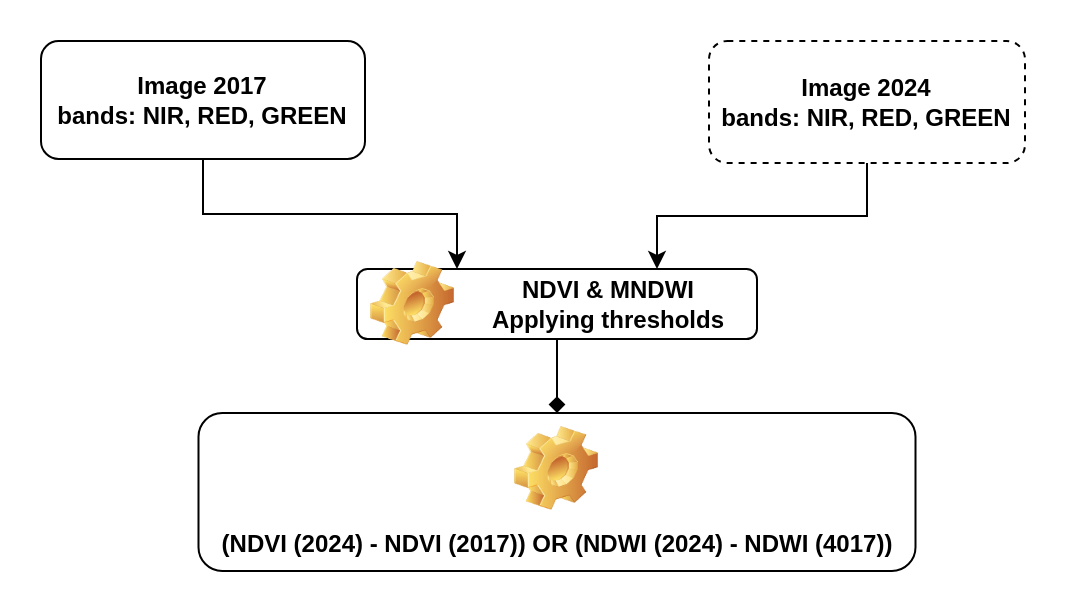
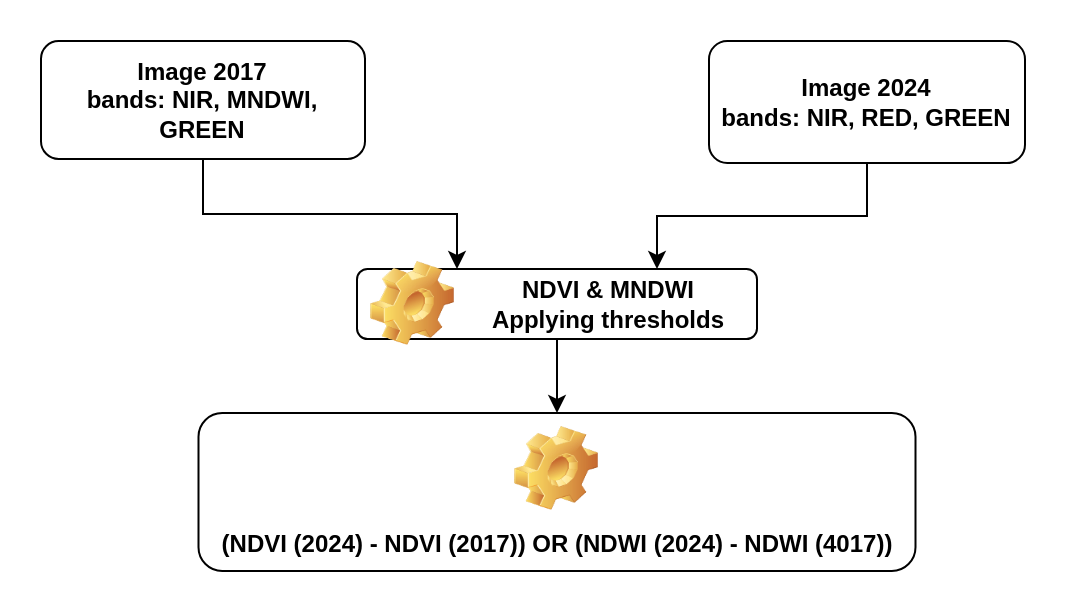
node "Image 2017 bands: NIR, RED, GREEN": label "Image 2017 bands: NIR, RED, GREEN" -> "Image 2017 bands: NIR, MNDWI, GREEN"
node "Image 2024 bands: NIR, RED, GREEN": style dashed -> solid
edge "NDVI & MNDWI Applying thresholds" -> "(NDVI (2024) - NDVI (2017)) OR (NDWI (2024) - NDWI (4017))": arrowhead diamond -> classic
